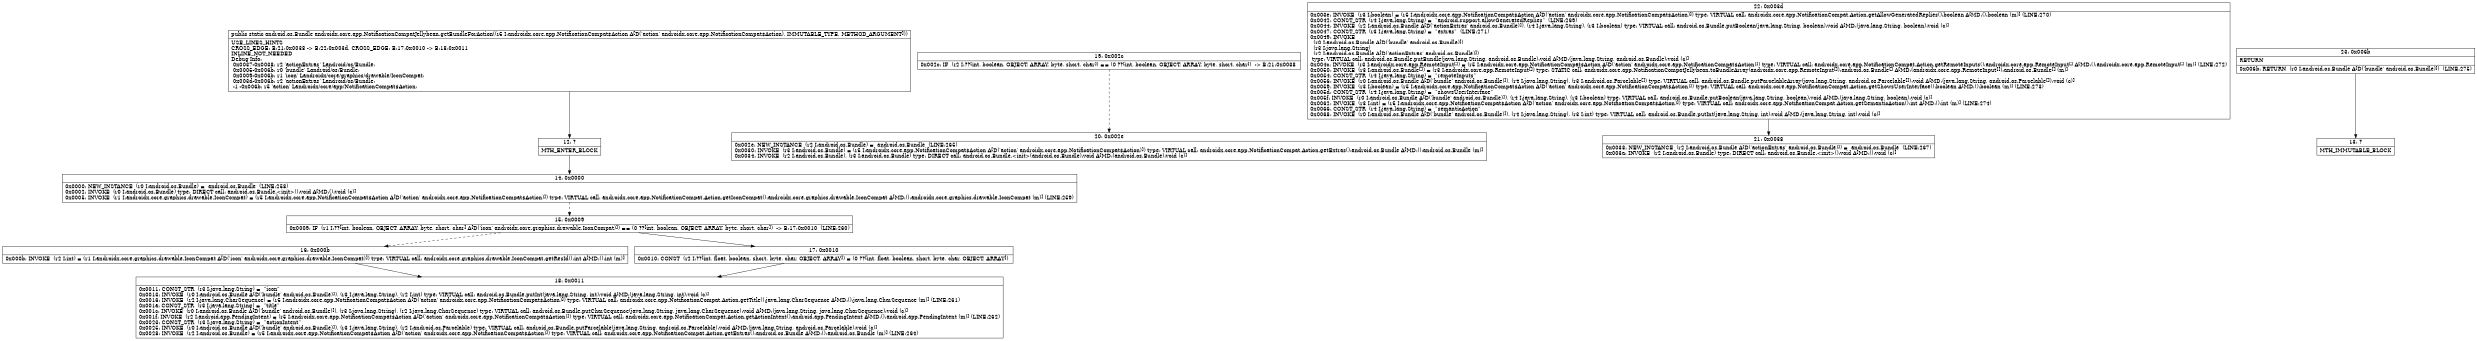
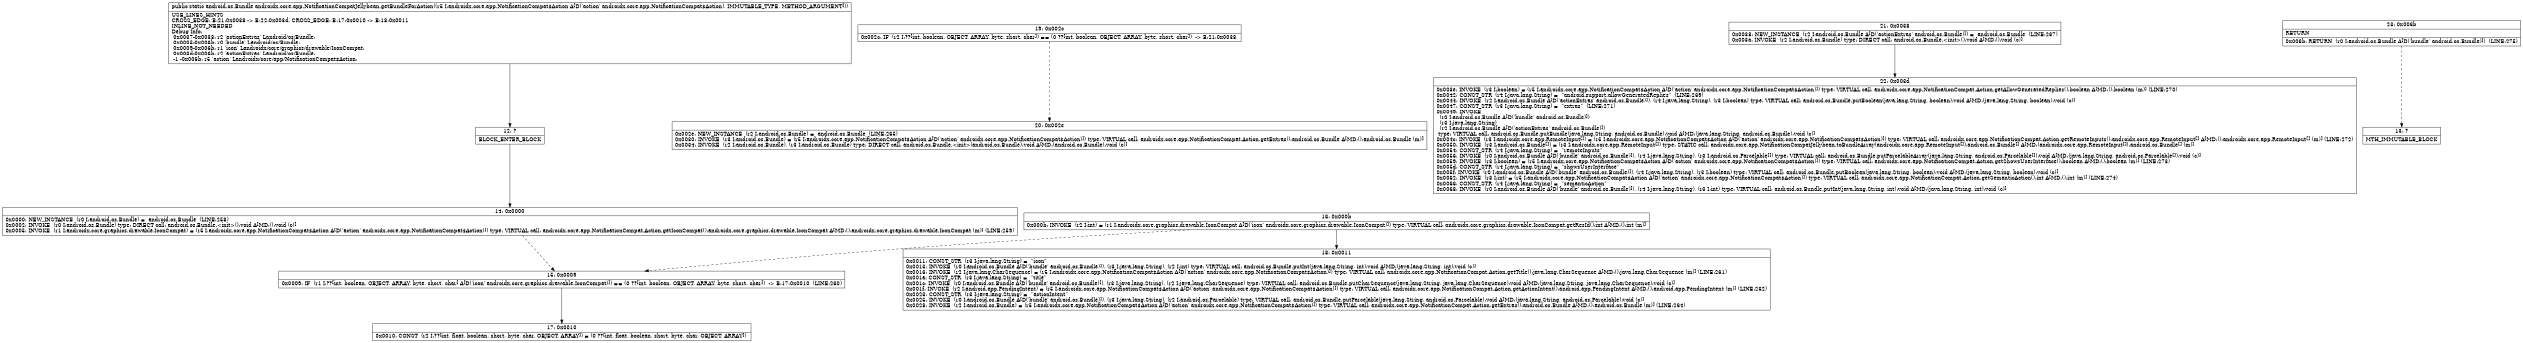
edge "23: 0x006b" -> "13: ?": style solid -> dashed
edge "22: 0x003d" -> "21: 0x0038": reversed
node "12: ?": text "MTH_ENTER_BLOCK" -> "BLOCK_ENTER_BLOCK"
edge "15: 0x0009" -> "16: 0x000b": reversed
edge "17: 0x0010" -> "18: 0x0011": removed
